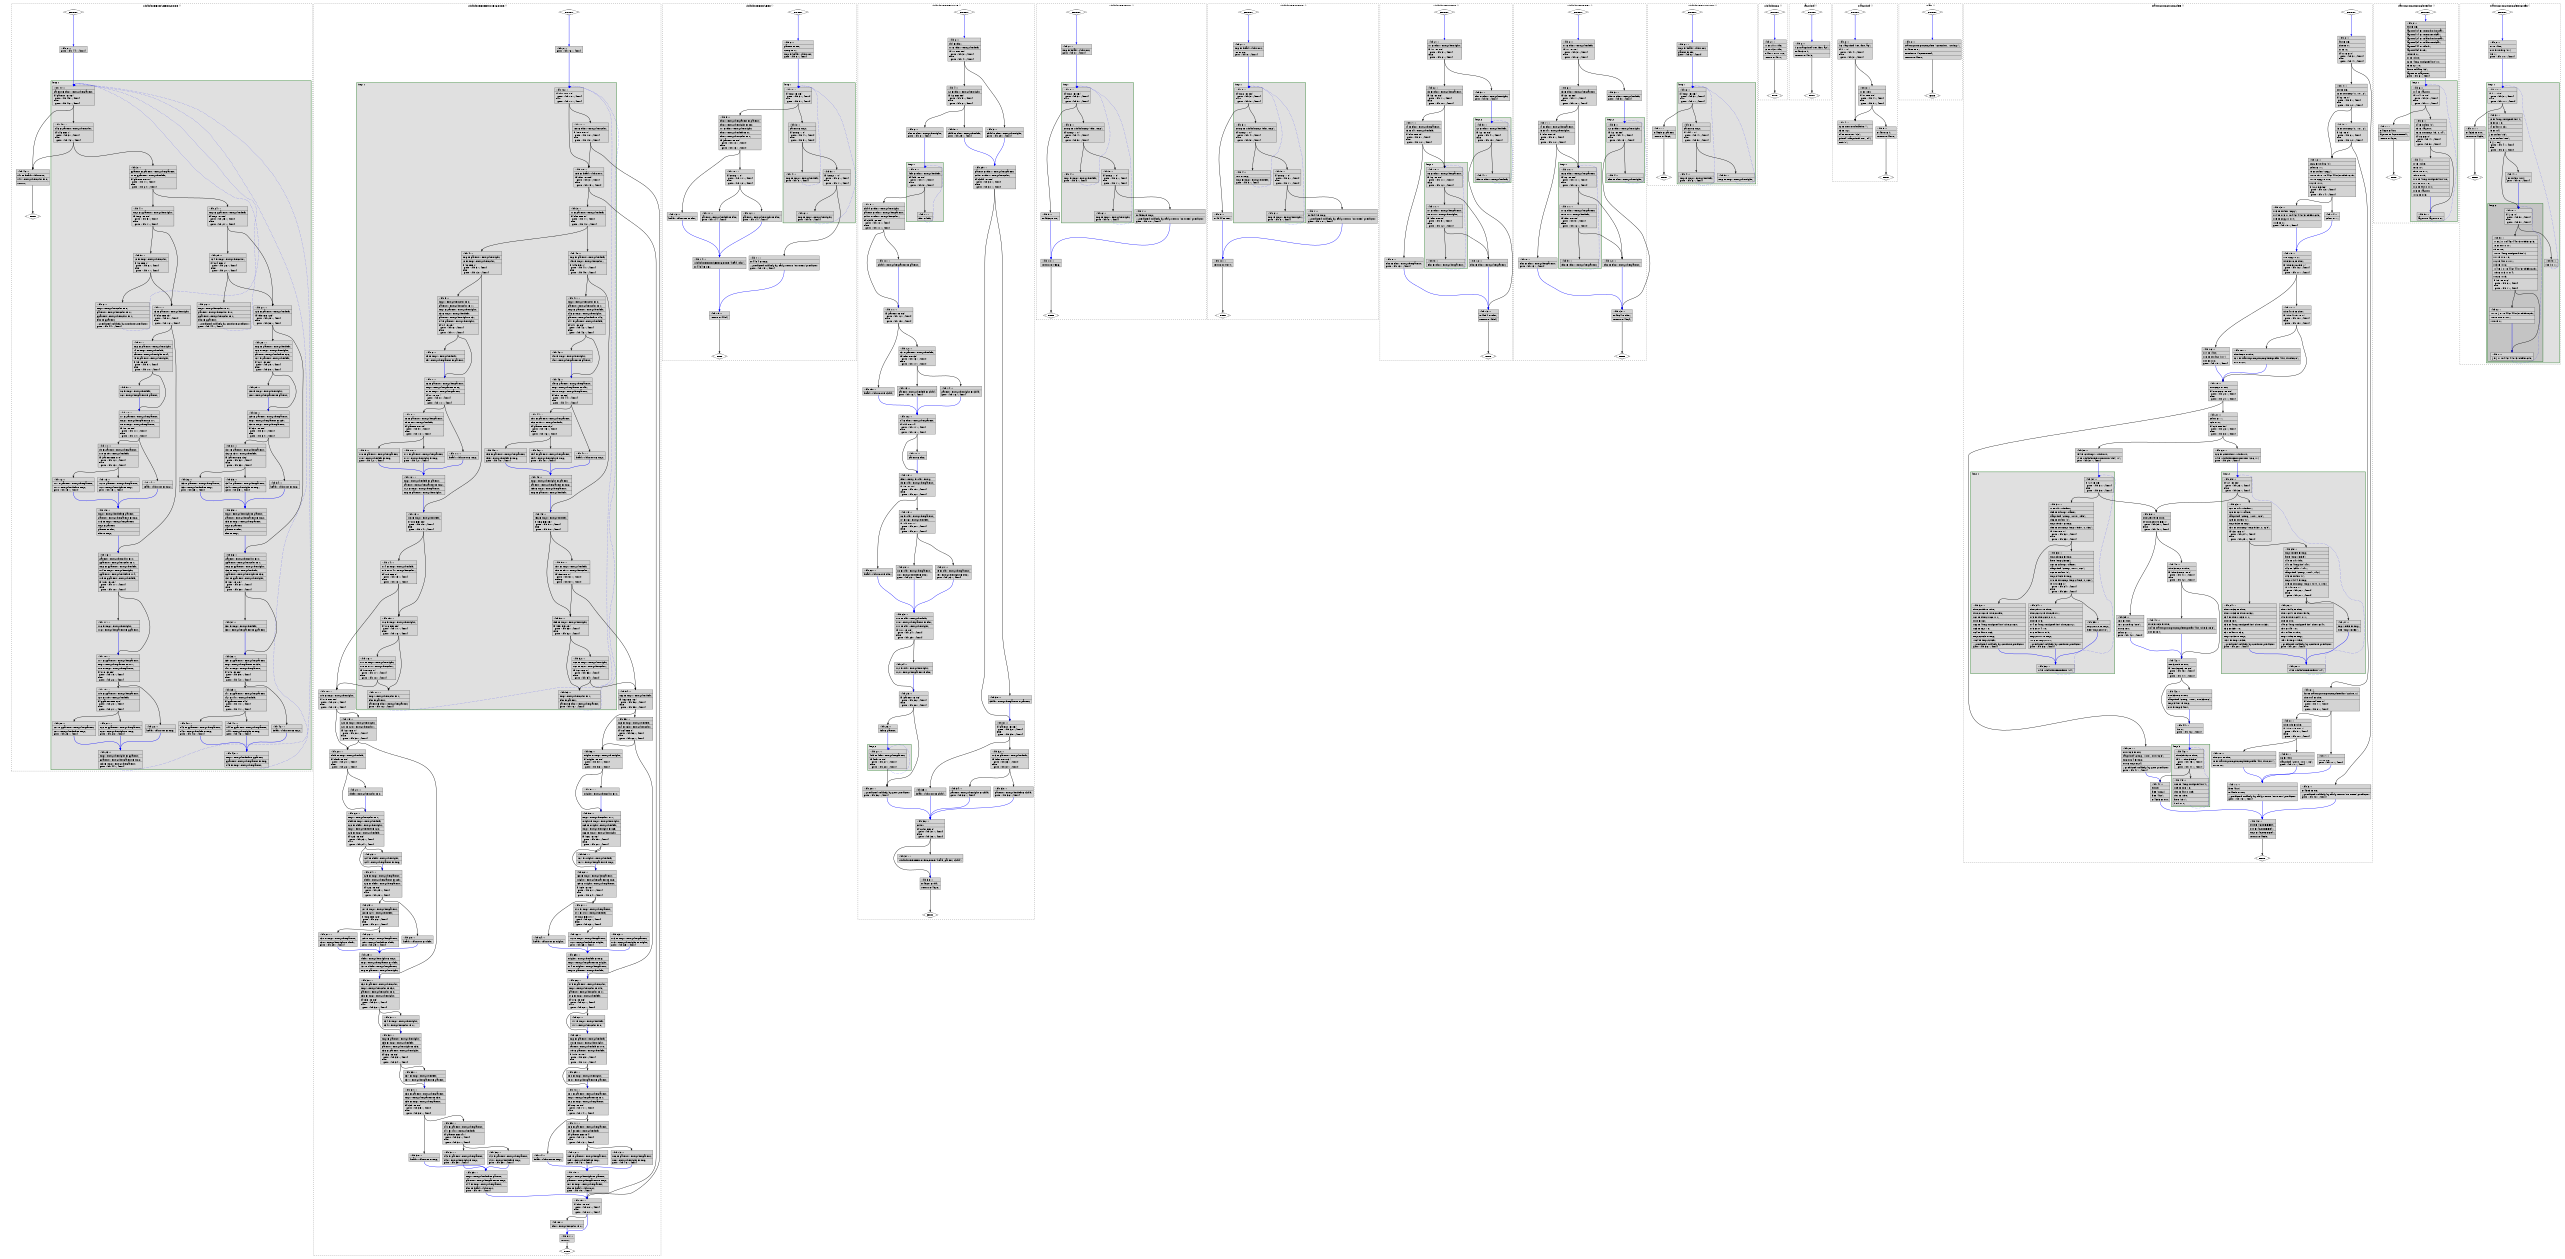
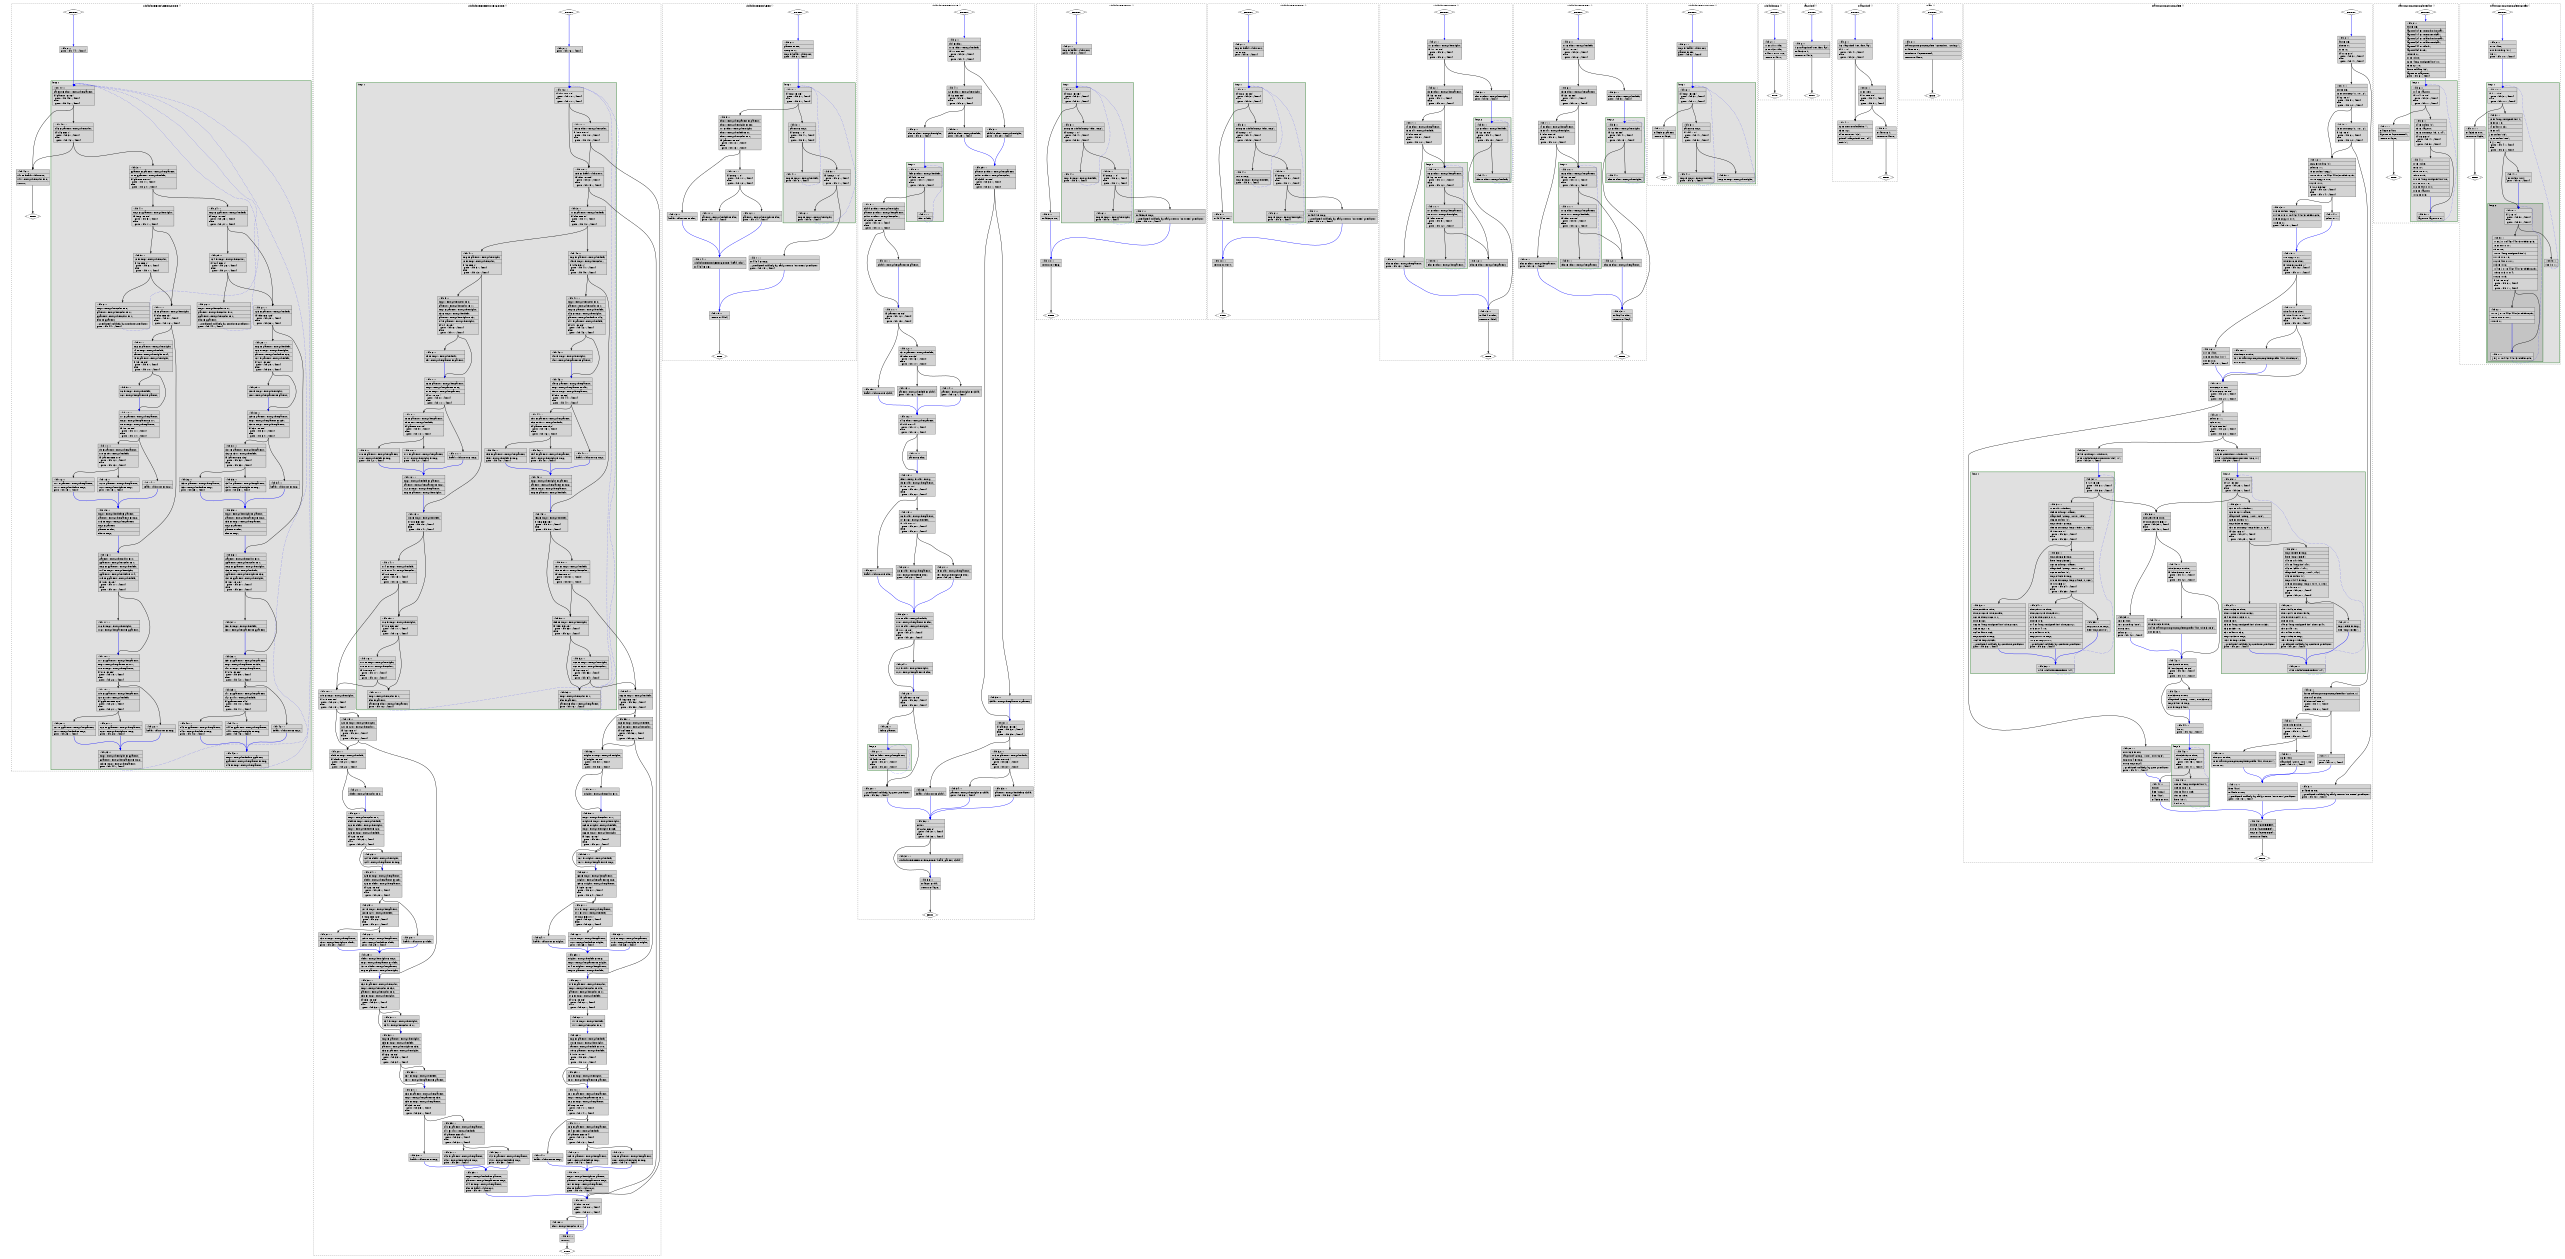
node "<bb 50>:": text "string" -> "else"
edge "<bb 66>:" -> "<bb 68>:": removed
